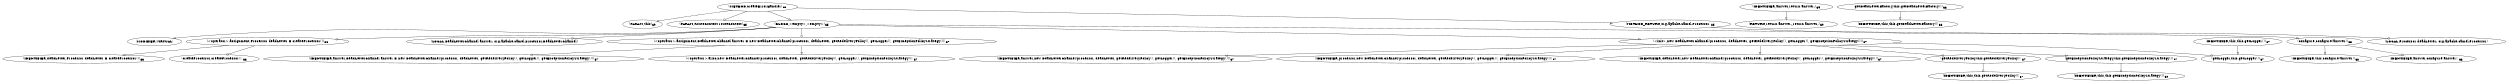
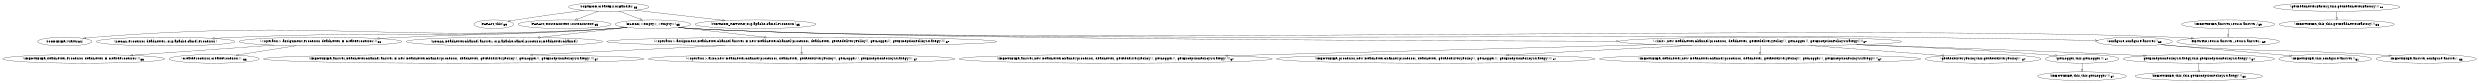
edge "(METHOD,createErrorHandler)" -> "(PARAM,RouteContext routeContext)": arrowhead odot -> onormal
edge "(METHOD_RETURN,org.apache.camel.Processor)" -> "(LOCAL,Processor deadLetter: org.apache.camel.Processor)": now "(BLOCK,<empty>,<empty>)" -> "(LOCAL,Processor deadLetter: org.apache.camel.Processor)"
edge "(BLOCK,<empty>,<empty>)" -> "(RETURN,return answer;,return answer;)": added
edge "(IDENTIFIER,this,this.getLogger())" -> "(getLogger,this.getLogger())": reversed
node "(IDENTIFIER,this,configure(answer))": text "68" -> "61"
node "(IDENTIFIER,this,this.getRedeliveryPolicy())": removed
